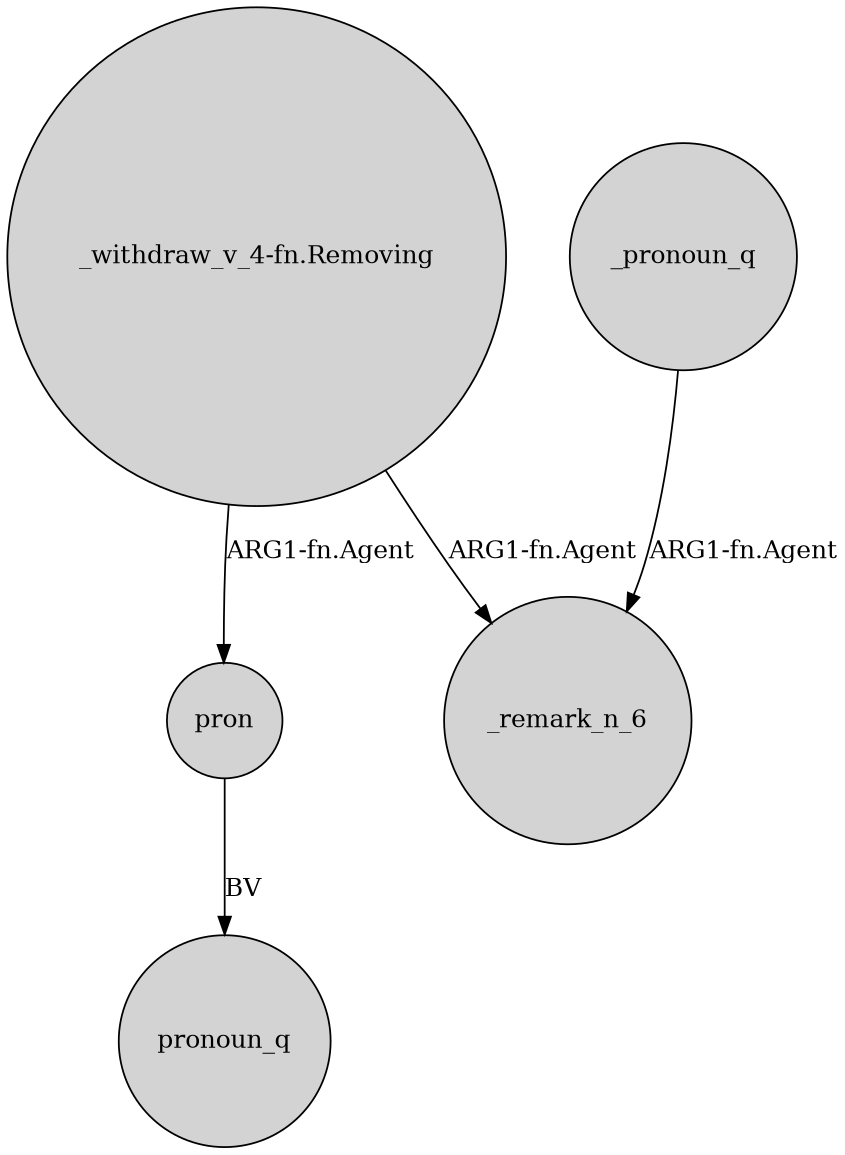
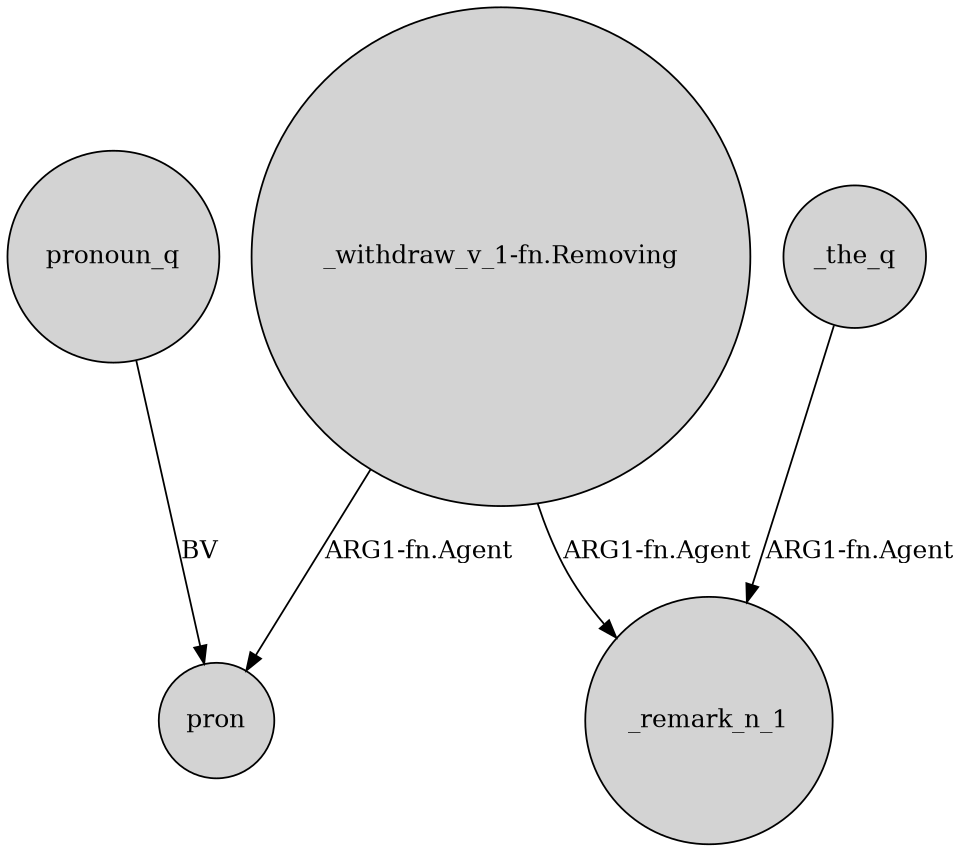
node "_withdraw_v_4-fn.Removing": label "_withdraw_v_4-fn.Removing" -> "_withdraw_v_1-fn.Removing"
node "_pronoun_q": label "_pronoun_q" -> "_the_q"
node "_remark_n_6": label "_remark_n_6" -> "_remark_n_1"
edge "pron" -> "pronoun_q": reversed
